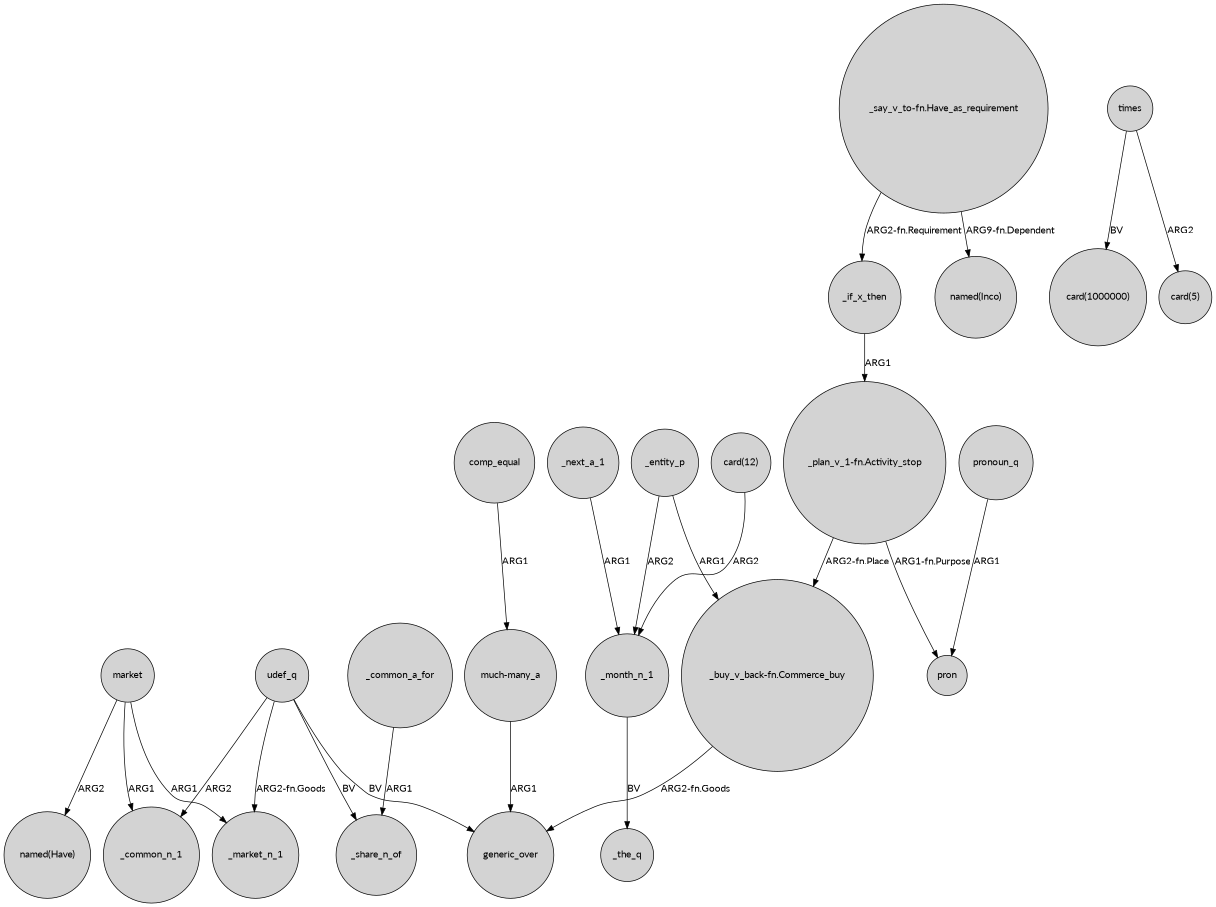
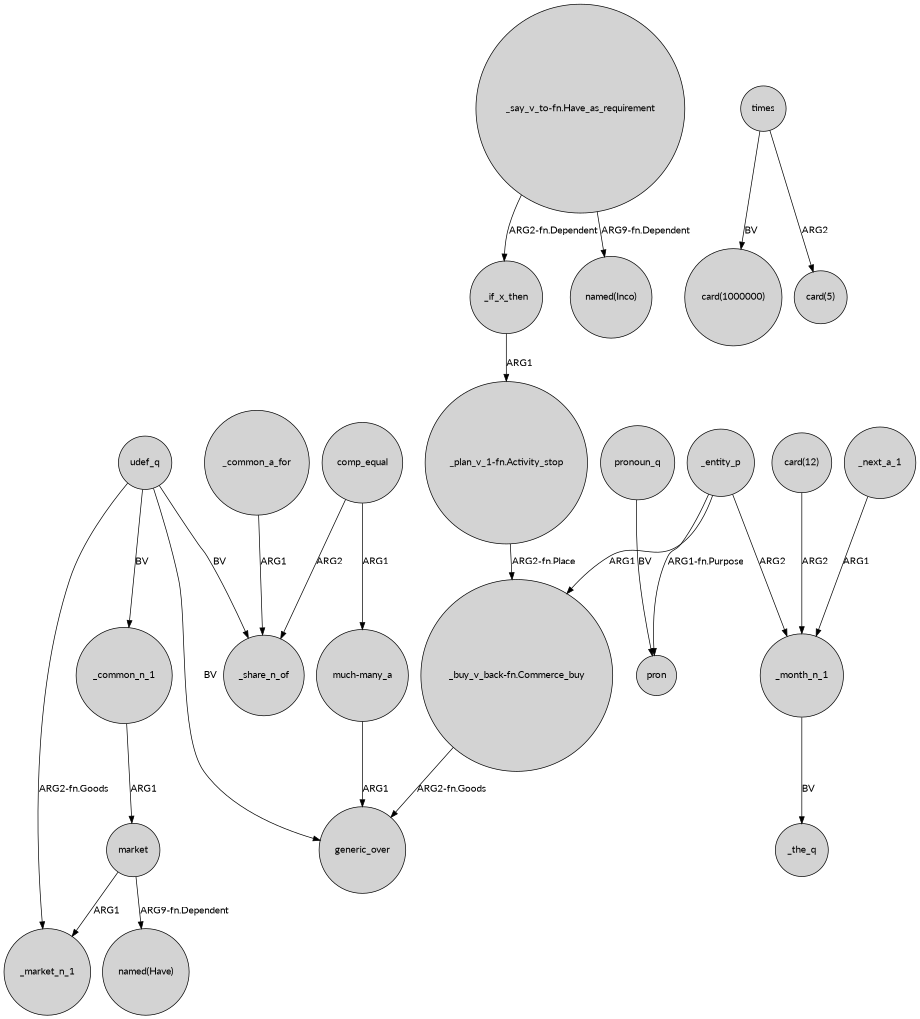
edge "_say_v_to-fn.Have_as_requirement" -> "_if_x_then": label "ARG2-fn.Requirement" -> "ARG2-fn.Dependent"
edge "pronoun_q" -> "pron": label "ARG1" -> "BV"
edge "comp_equal" -> "_share_n_of": added, label "ARG2"
edge "_plan_v_1-fn.Activity_stop" -> "pron": now "_entity_p" -> "pron"
edge "market" -> "_common_n_1": reversed
edge "market" -> "named(Have)": label "ARG2" -> "ARG9-fn.Dependent"
edge "udef_q" -> "_common_n_1": label "ARG2" -> "BV"
